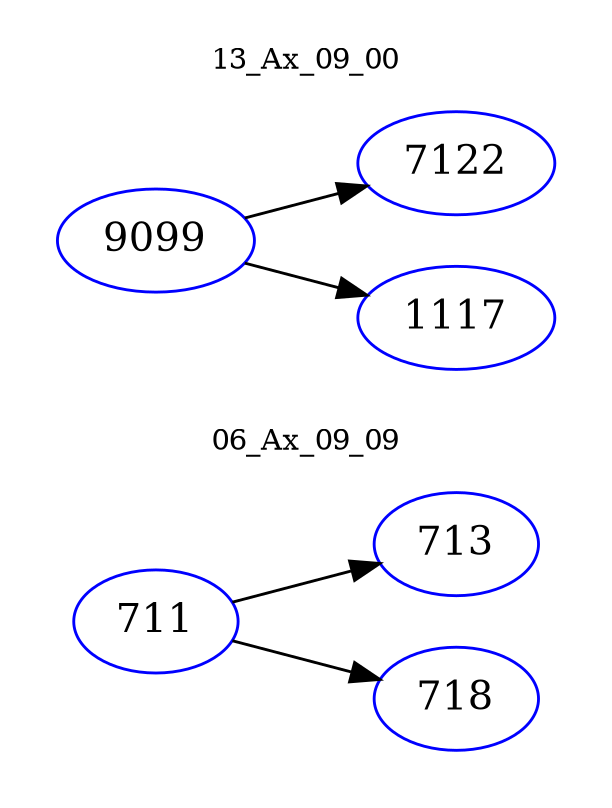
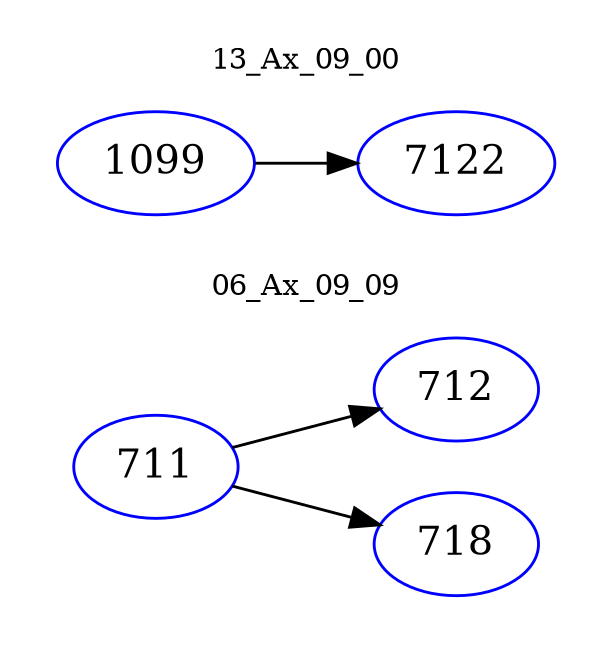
node "9099": label "9099" -> "1099"
node "1117": removed
node "713": label "713" -> "712"
